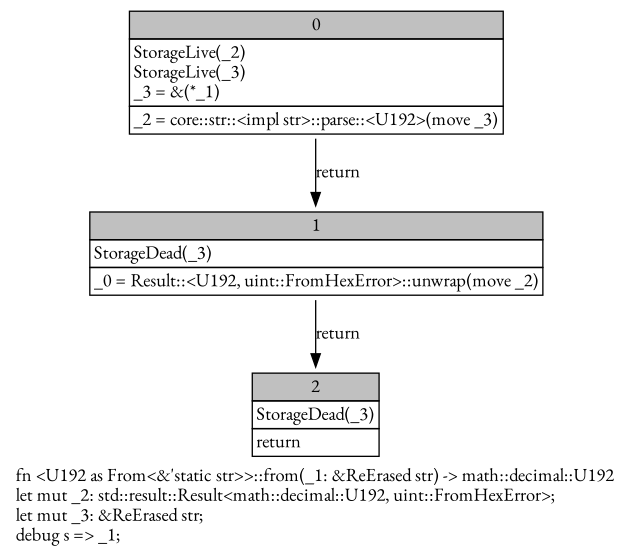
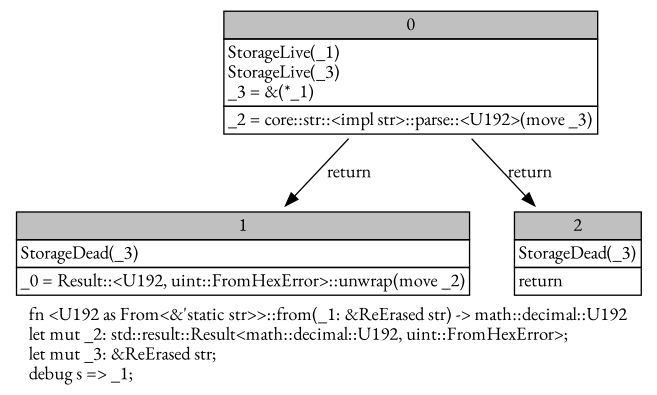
node "0": text "StorageLive(_2)" -> "StorageLive(_1)"
edge "1" -> "2": now "0" -> "2"
